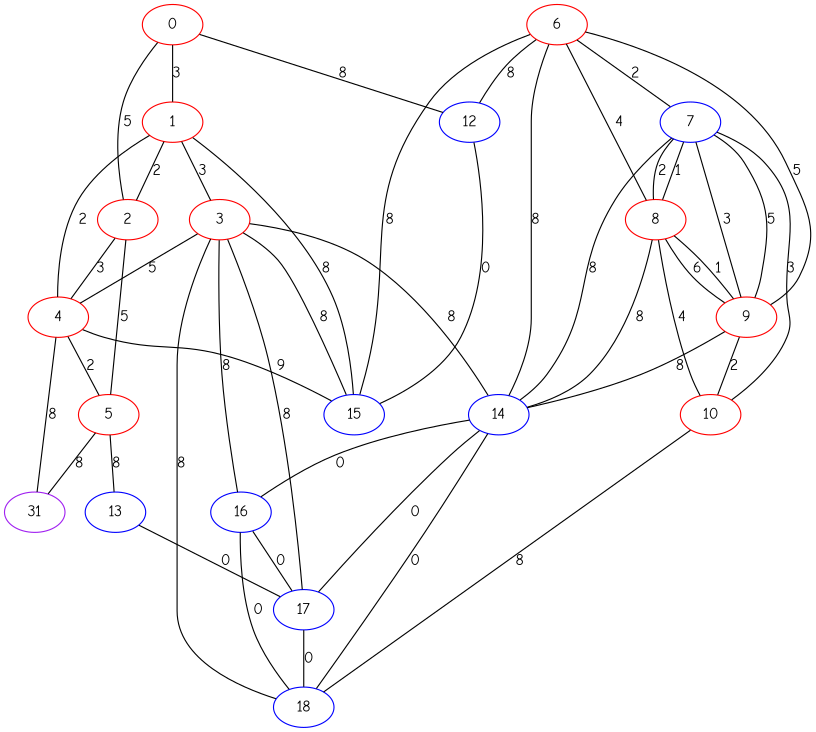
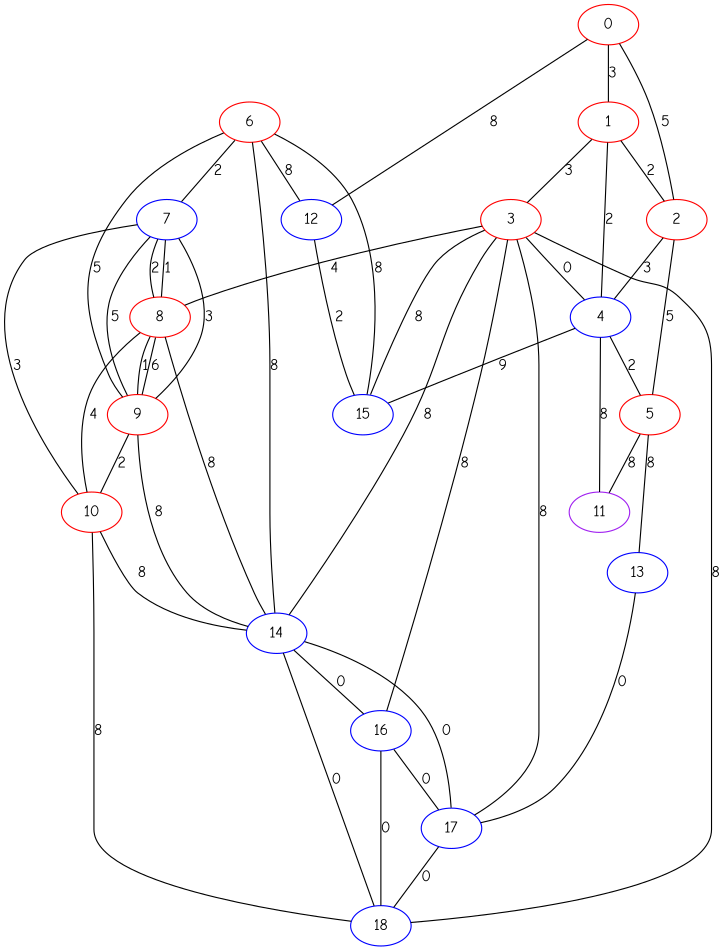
edge "6" -- "8": now "3" -- "8"
edge "1" -- "15": removed, label "8"
edge "7" -- "14": now "10" -- "14"
edge "3" -- "4": label "5" -> "0"
edge "12" -- "15": label "0" -> "2"
node "4": color red -> blue
node "31": label "31" -> "11"
